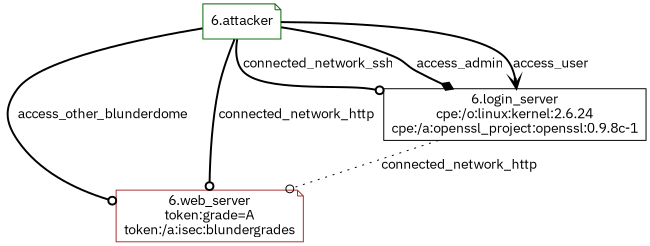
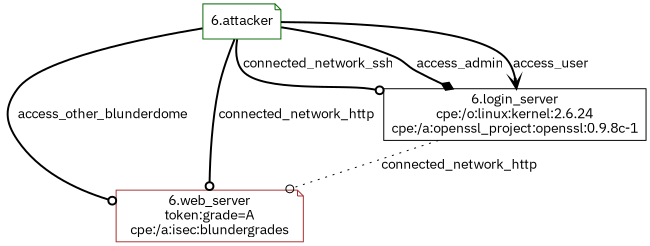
node "6.web_server token:grade=A token:/a:isec:blundergrades": label "6.web_server token:grade=A token:/a:isec:blundergrades" -> "6.web_server token:grade=A cpe:/a:isec:blundergrades"
